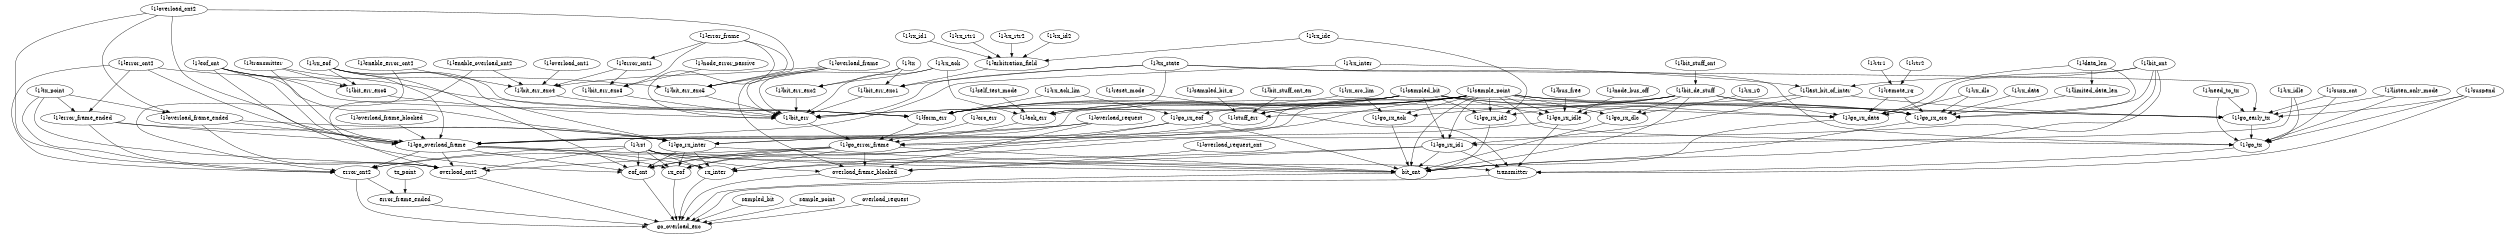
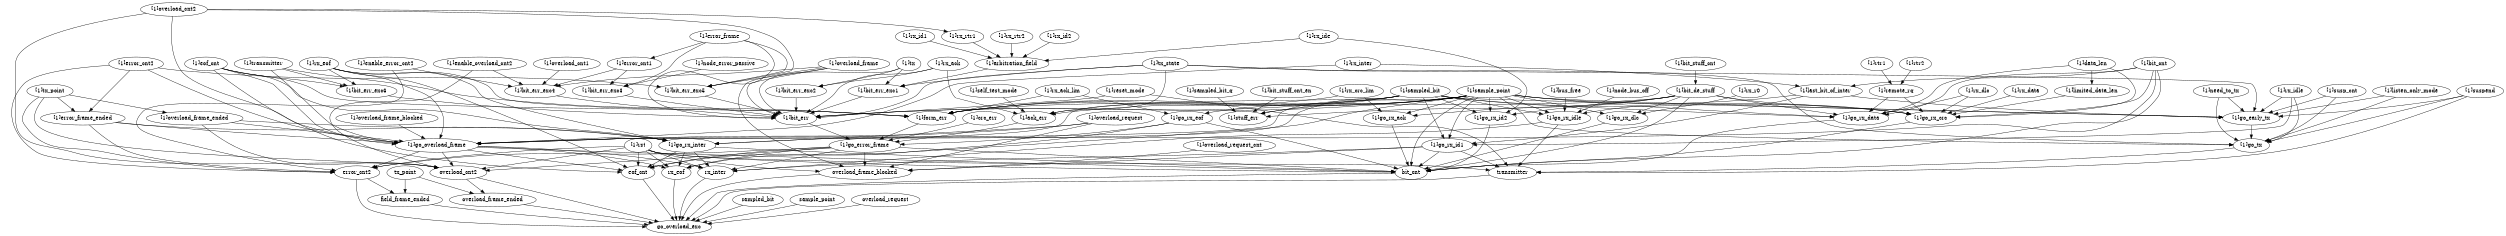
edge "[1]overload_cnt2" -> "[1]overload_frame_ended": now "[1]overload_cnt2" -> "[1]rx_rtr1"
edge "[1]rx_idle" -> "[1]go_early_tx": added
edge "[1]reset_mode" -> "[1]bit_err": added
edge "[1]stuff_err" -> "[1]go_error_frame": removed
node "error_frame_ended": label "error_frame_ended" -> "field_frame_ended"
node "overload_frame_ended": added
